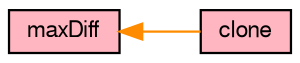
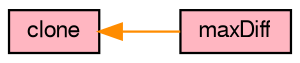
edge "clone" -> "maxDiff": reversed
